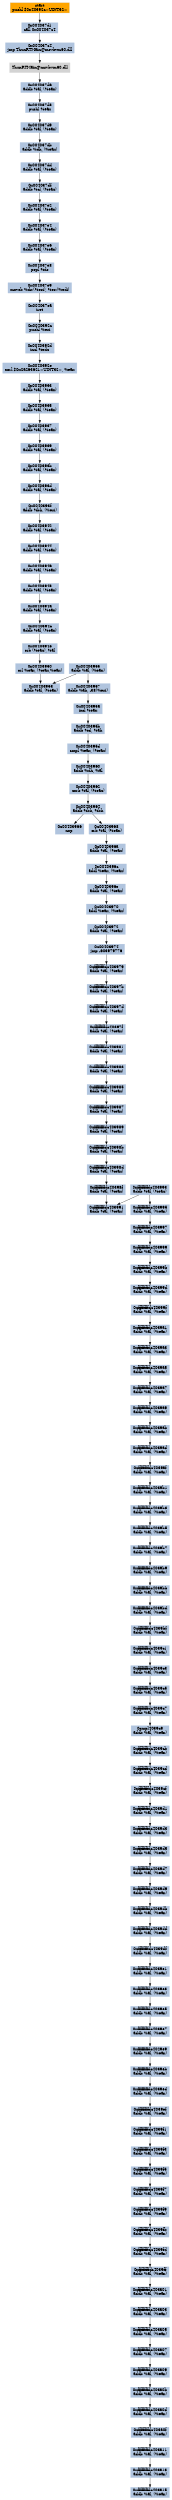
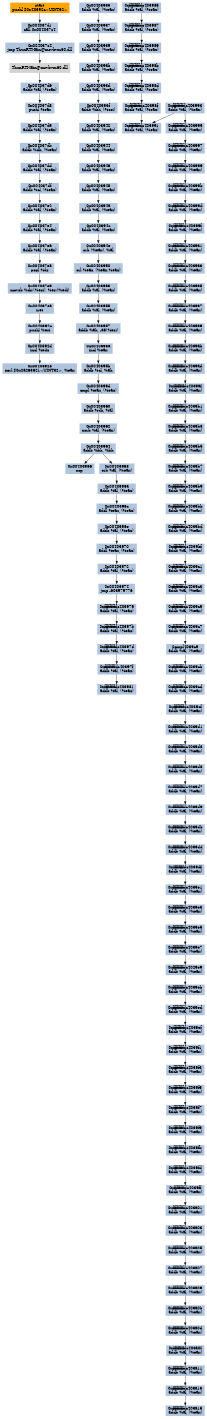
node "0x00403933 addb %al, (%eax)": removed
edge "0x00403955 addb %al, (%eax)" -> "0x00403953 addb %al, (%eax)": reversed
node "0xffffffffdc403983 addb %al, (%eax)": removed
